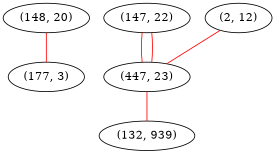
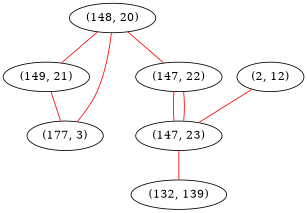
edge "(148, 20)" -- "(147, 22)": added
node "(149, 21)": added
node "(447, 23)": label "(447, 23)" -> "(147, 23)"
node "(132, 939)": label "(132, 939)" -> "(132, 139)"
